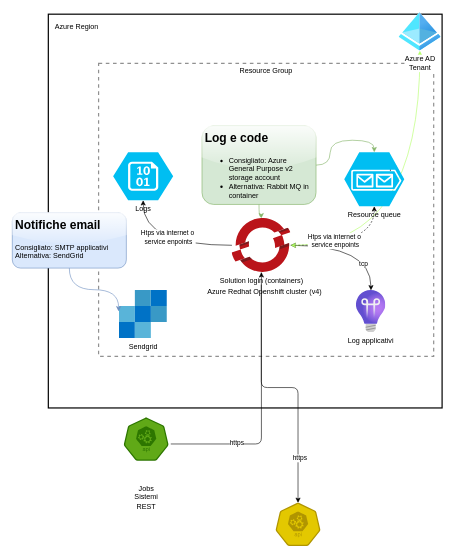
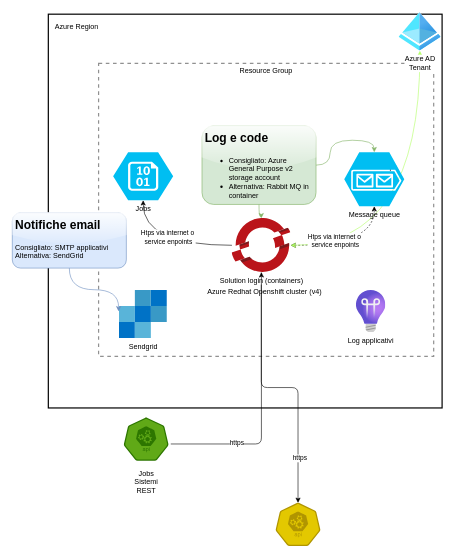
node "Logs": label "Logs" -> "Jobs"
node "Resource queue": label "Resource queue" -> "Message queue"
edge "Solution login (containers)" -> "Log applicativi": removed, label "tcp"
node "Jobs Sistemi REST": moved (146, 497) -> (146, 482)
